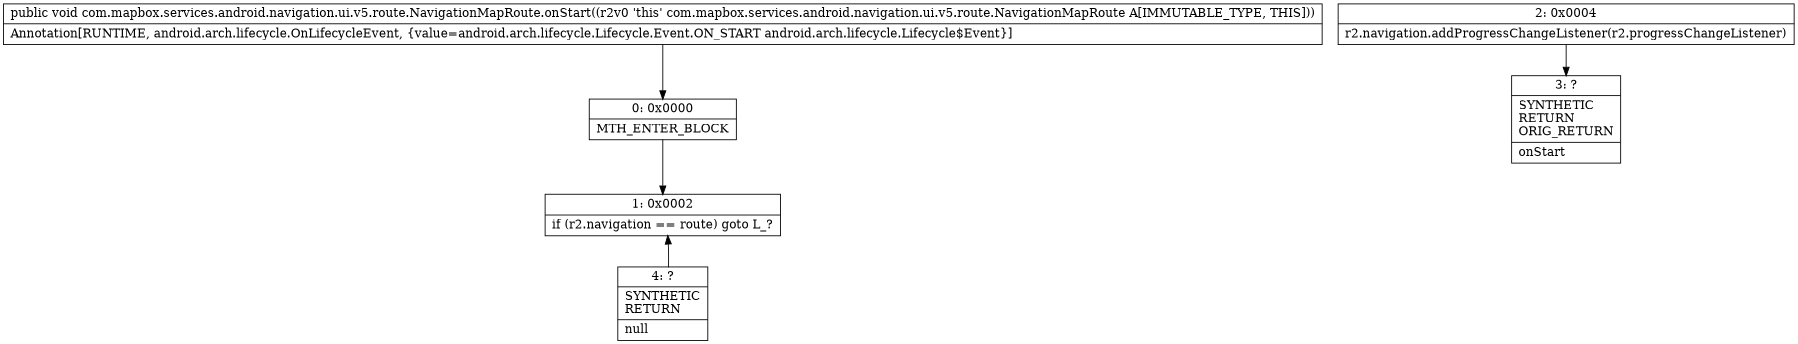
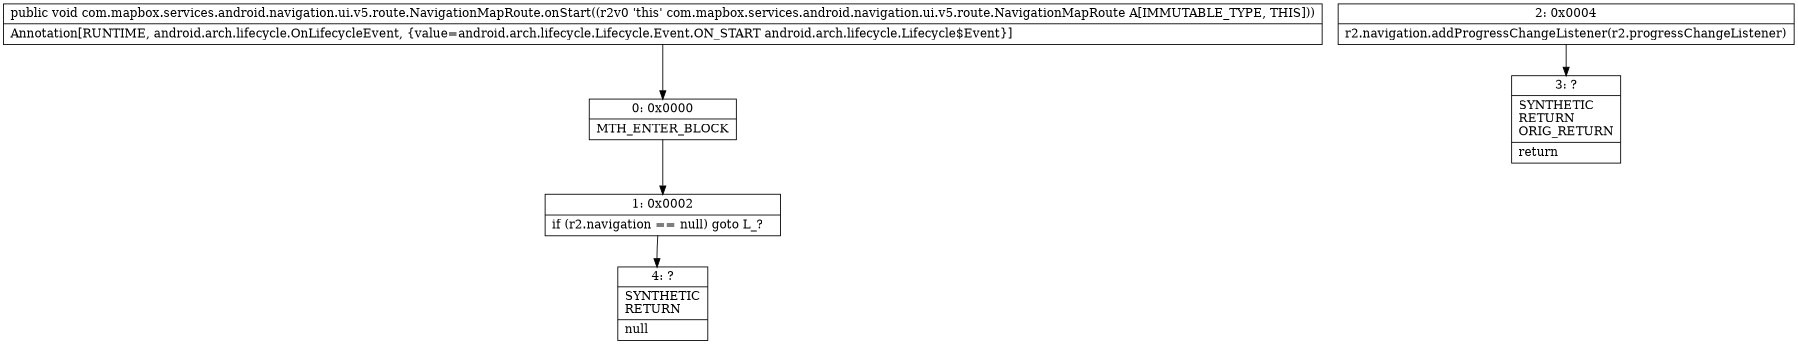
node "3: ?": text "onStart" -> "return"
node "1: 0x0002": text "if (r2.navigation == route) goto L_?" -> "if (r2.navigation == null) goto L_?"
edge "4: ?" -> "1: 0x0002": reversed
